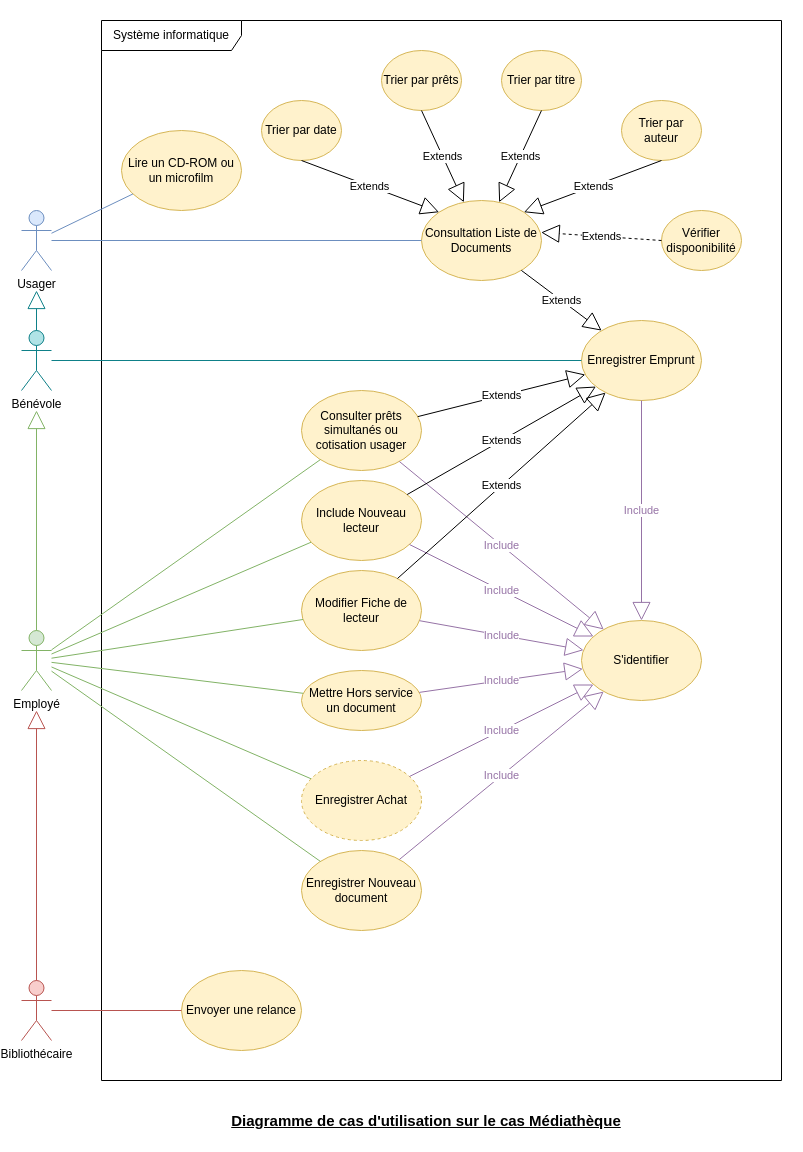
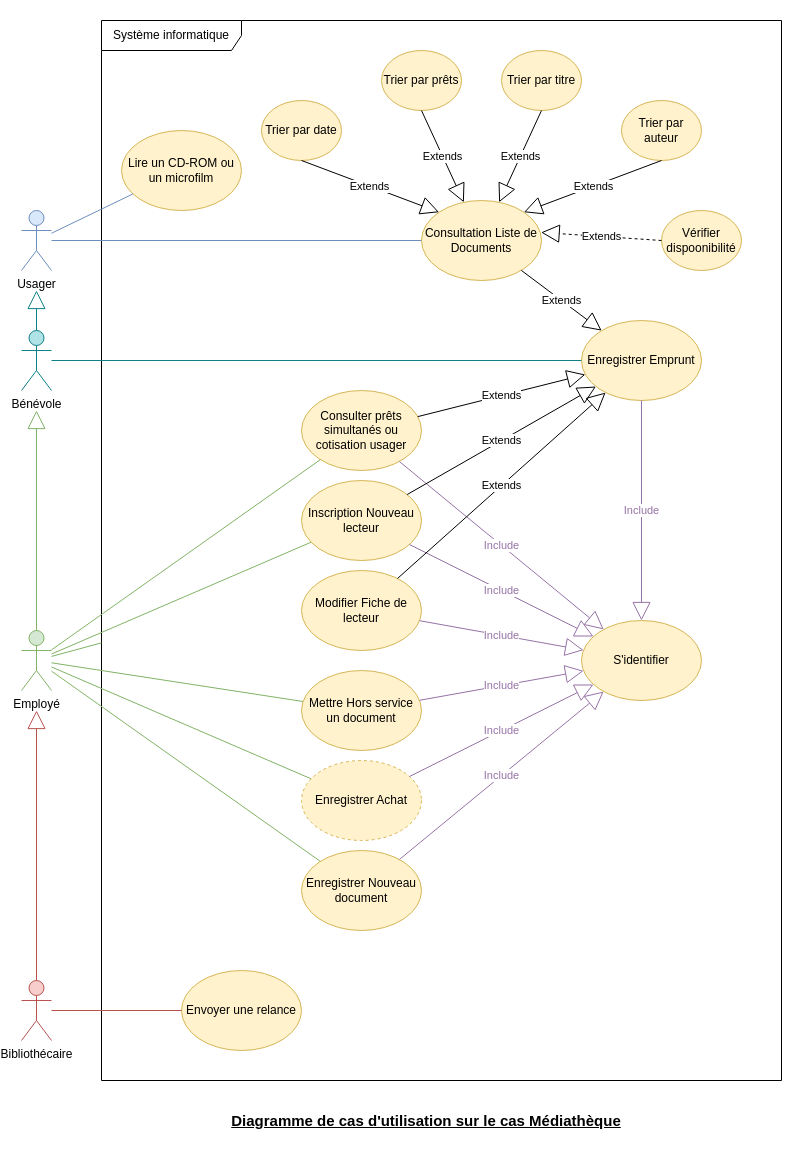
node "Include Nouveau lecteur": label "Include Nouveau lecteur" -> "Inscription Nouveau lecteur"
edge "Modifier Fiche de lecteur" -- "Employé": now "Système informatique" -- "Employé"
node "Mettre Hors service un document": size 120x60 -> 120x80
